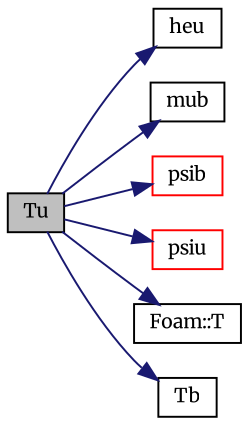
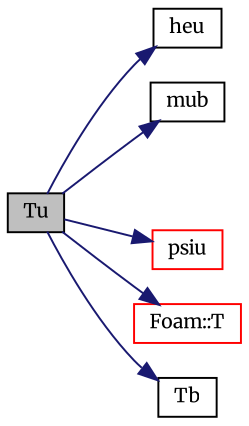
node "psib": removed
node "Foam::T": color black -> red
